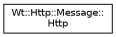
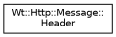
node "Wt::Http::Message:: Http": label "Wt::Http::Message:: Http" -> "Wt::Http::Message:: Header"
